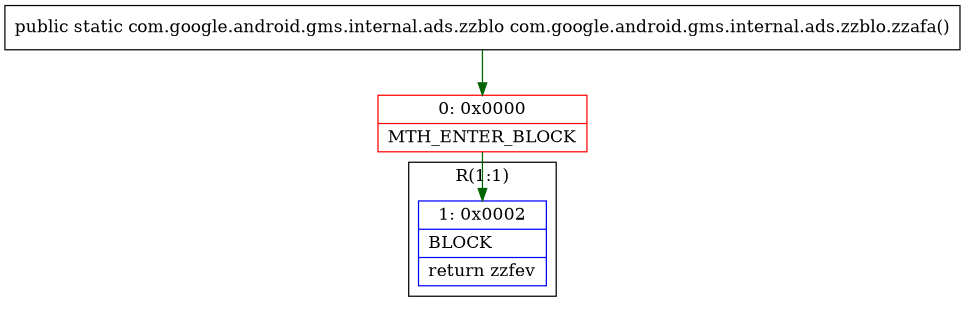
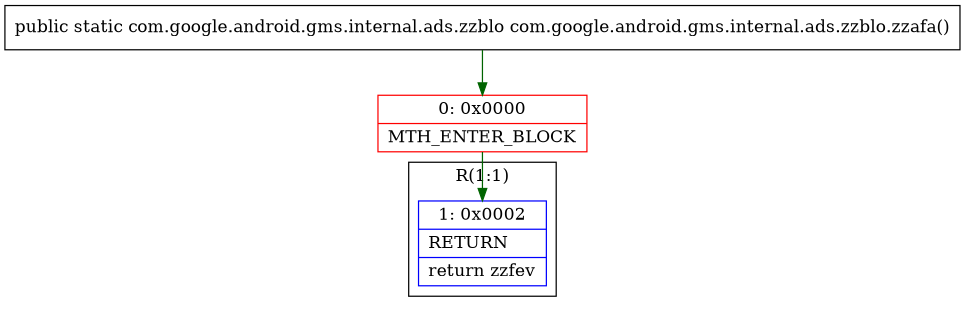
node "1: 0x0002": text "BLOCK" -> "RETURN"
